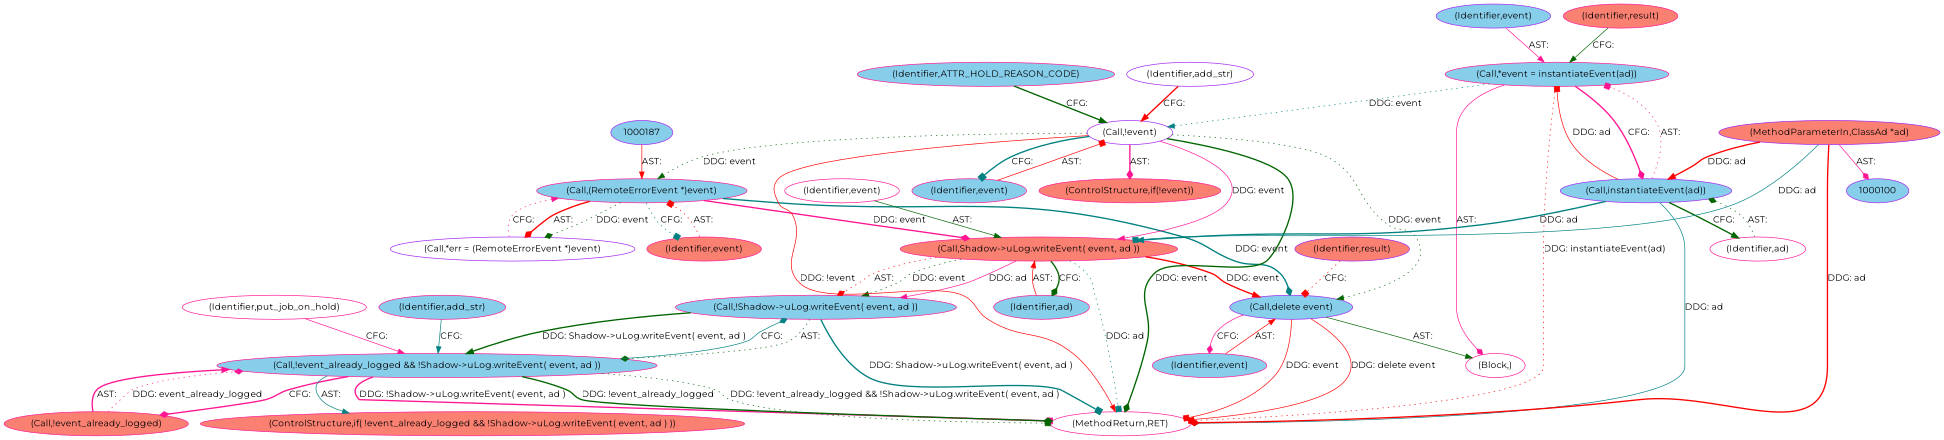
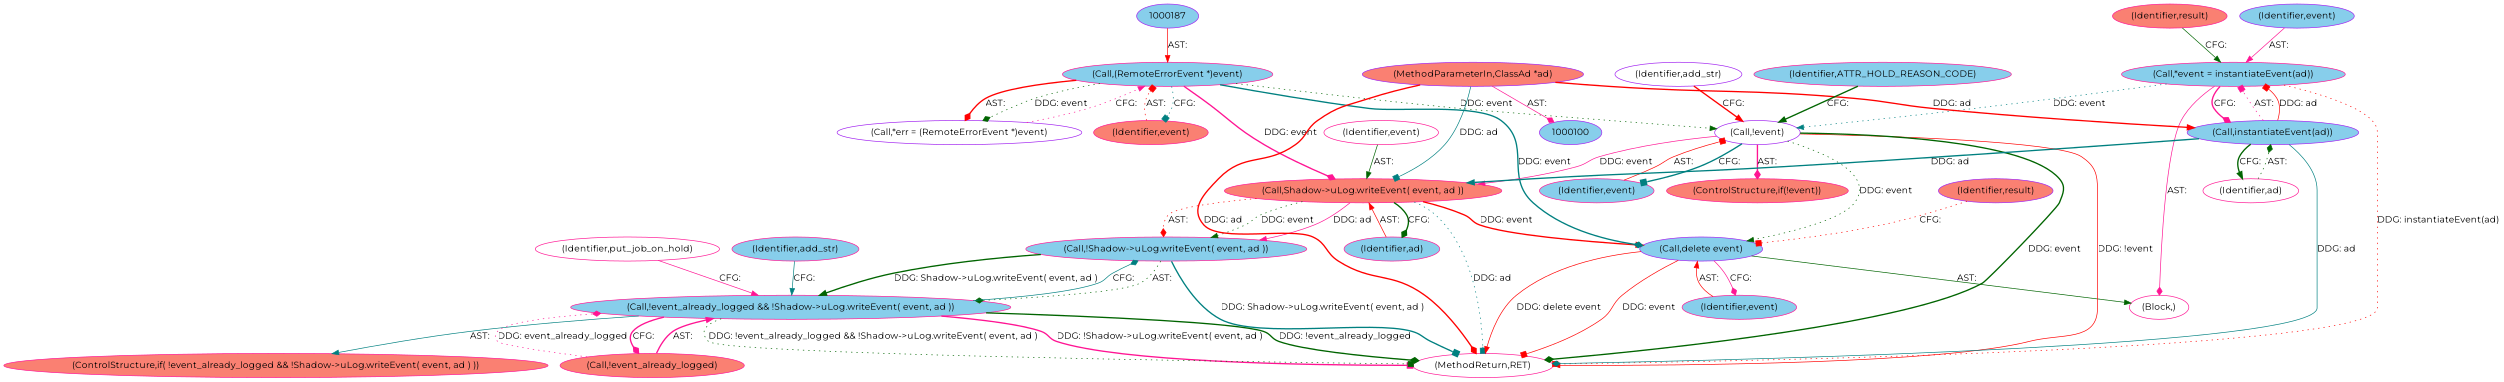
edge "(Call,!event)" -> "(Call,(RemoteErrorEvent *)event)": reversed
